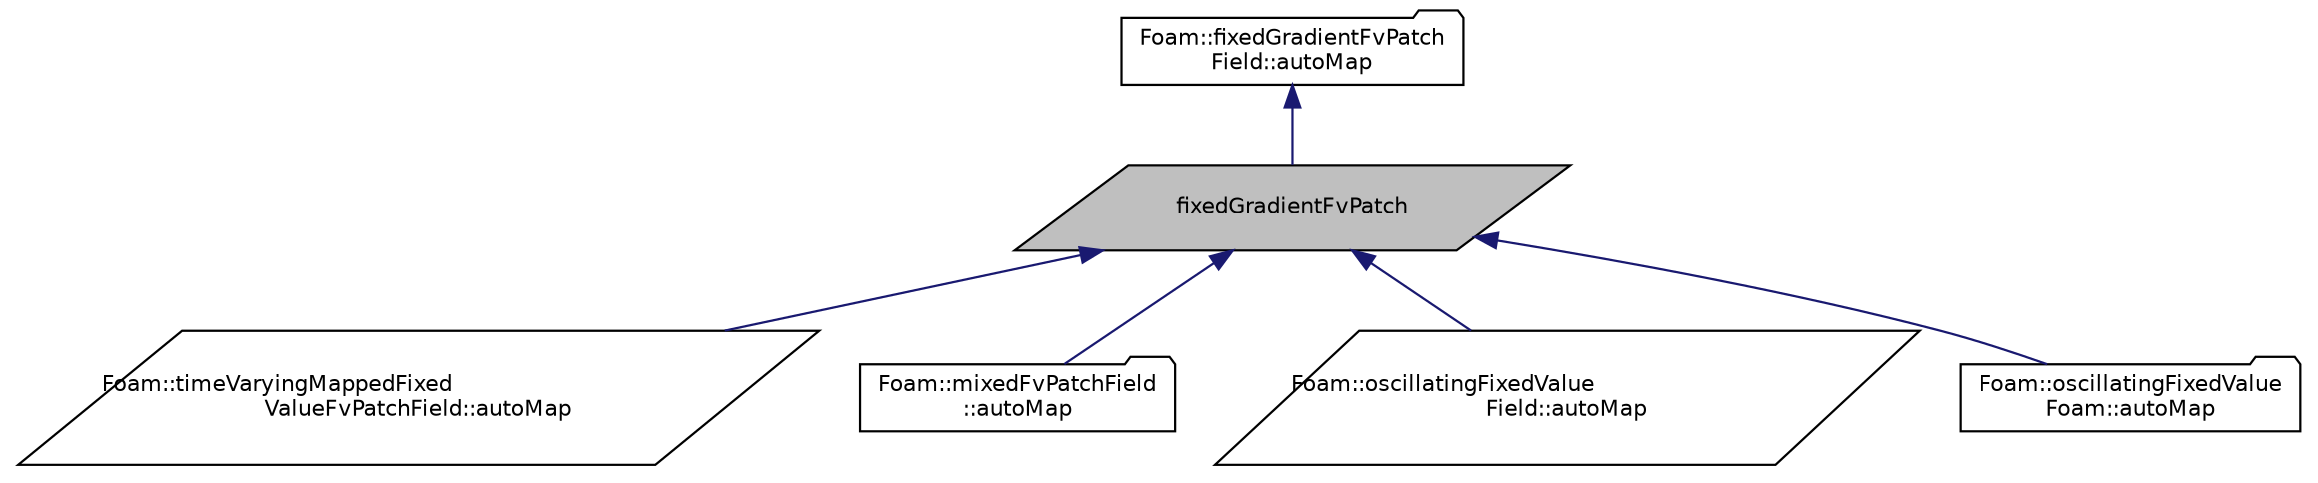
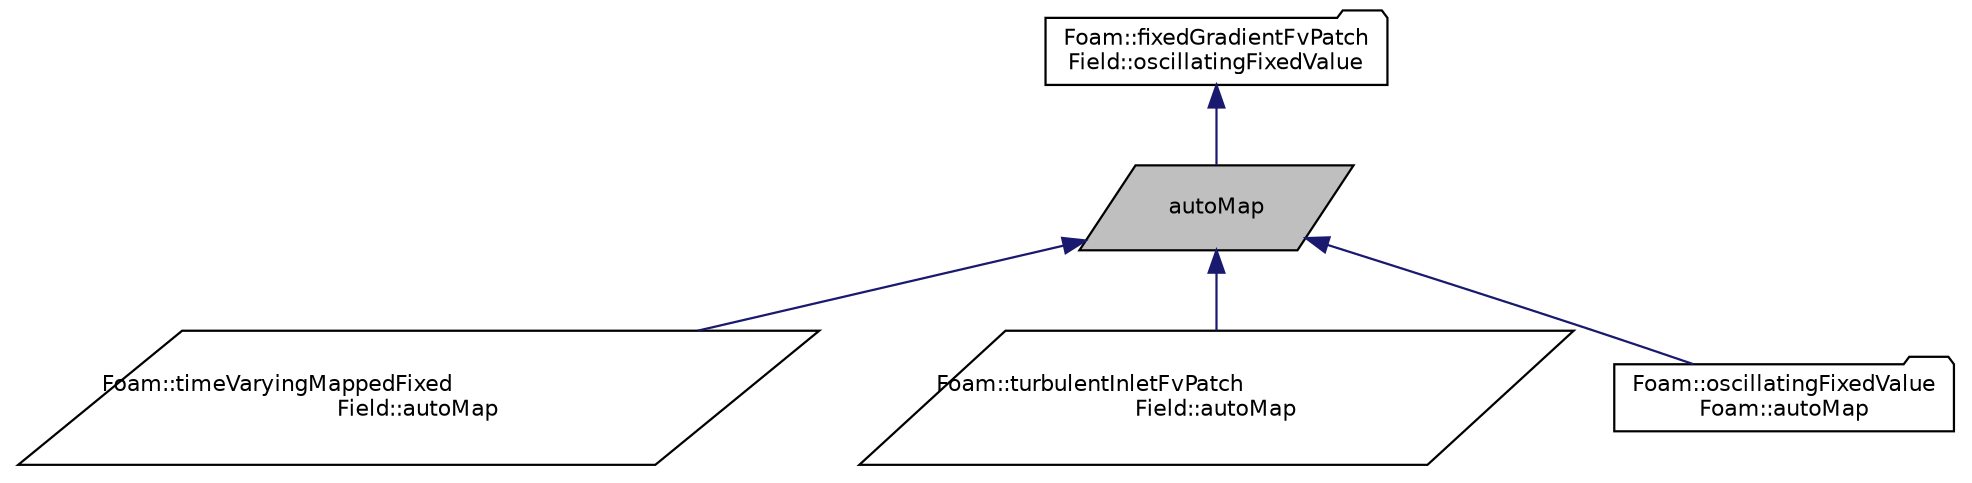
node "Foam::fixedGradientFvPatch Field::autoMap": label "Foam::fixedGradientFvPatch Field::autoMap" -> "Foam::fixedGradientFvPatch Field::oscillatingFixedValue"
node "fixedGradientFvPatch": label "fixedGradientFvPatch" -> "autoMap"
node "Foam::timeVaryingMappedFixed ValueFvPatchField::autoMap": label "Foam::timeVaryingMappedFixed ValueFvPatchField::autoMap" -> "Foam::timeVaryingMappedFixed Field::autoMap"
node "Foam::mixedFvPatchField ::autoMap": removed
node "Foam::oscillatingFixedValue Field::autoMap": label "Foam::oscillatingFixedValue Field::autoMap" -> "Foam::turbulentInletFvPatch Field::autoMap"
